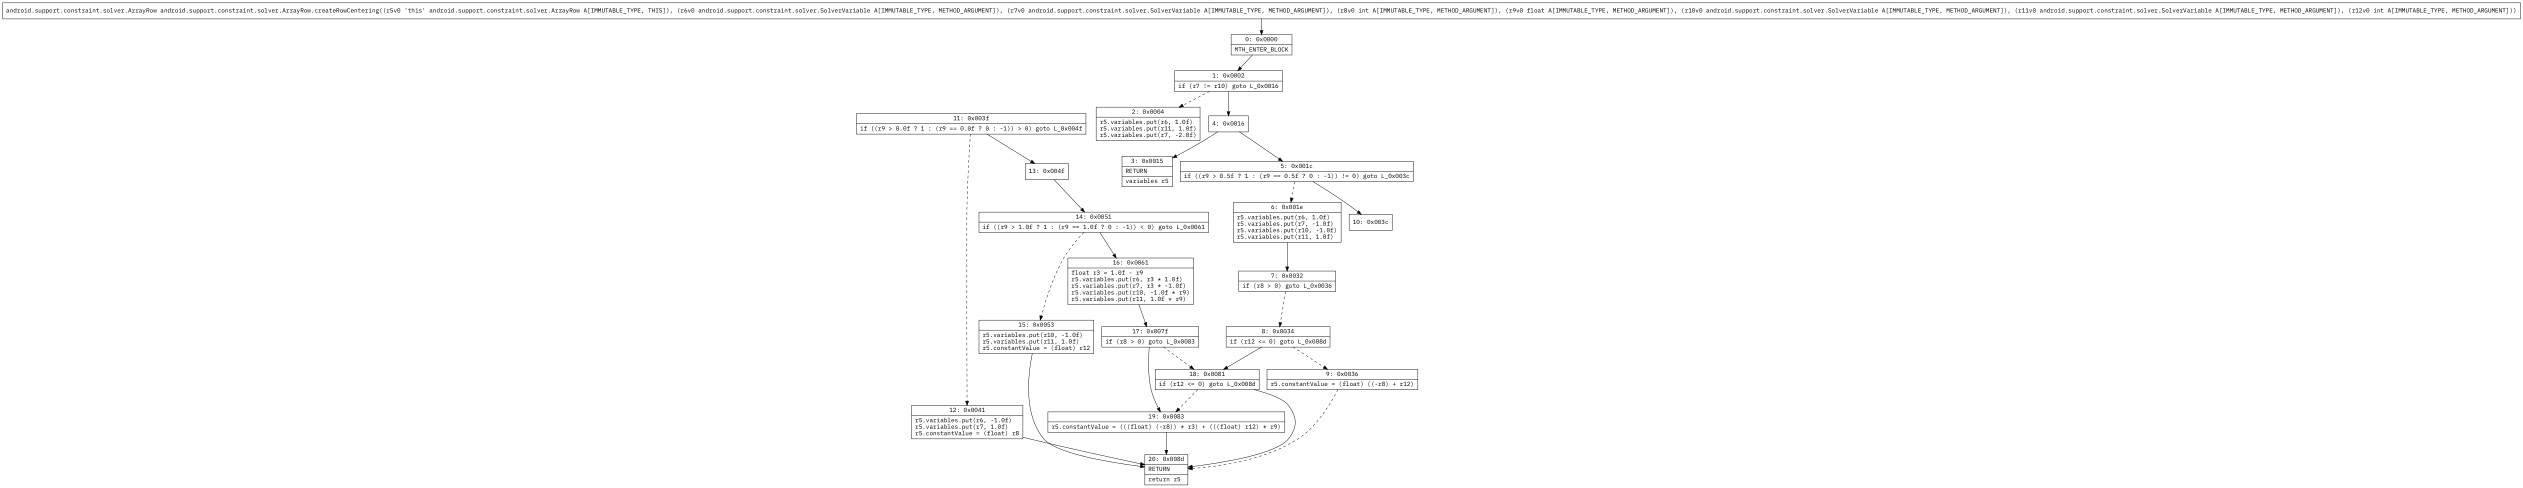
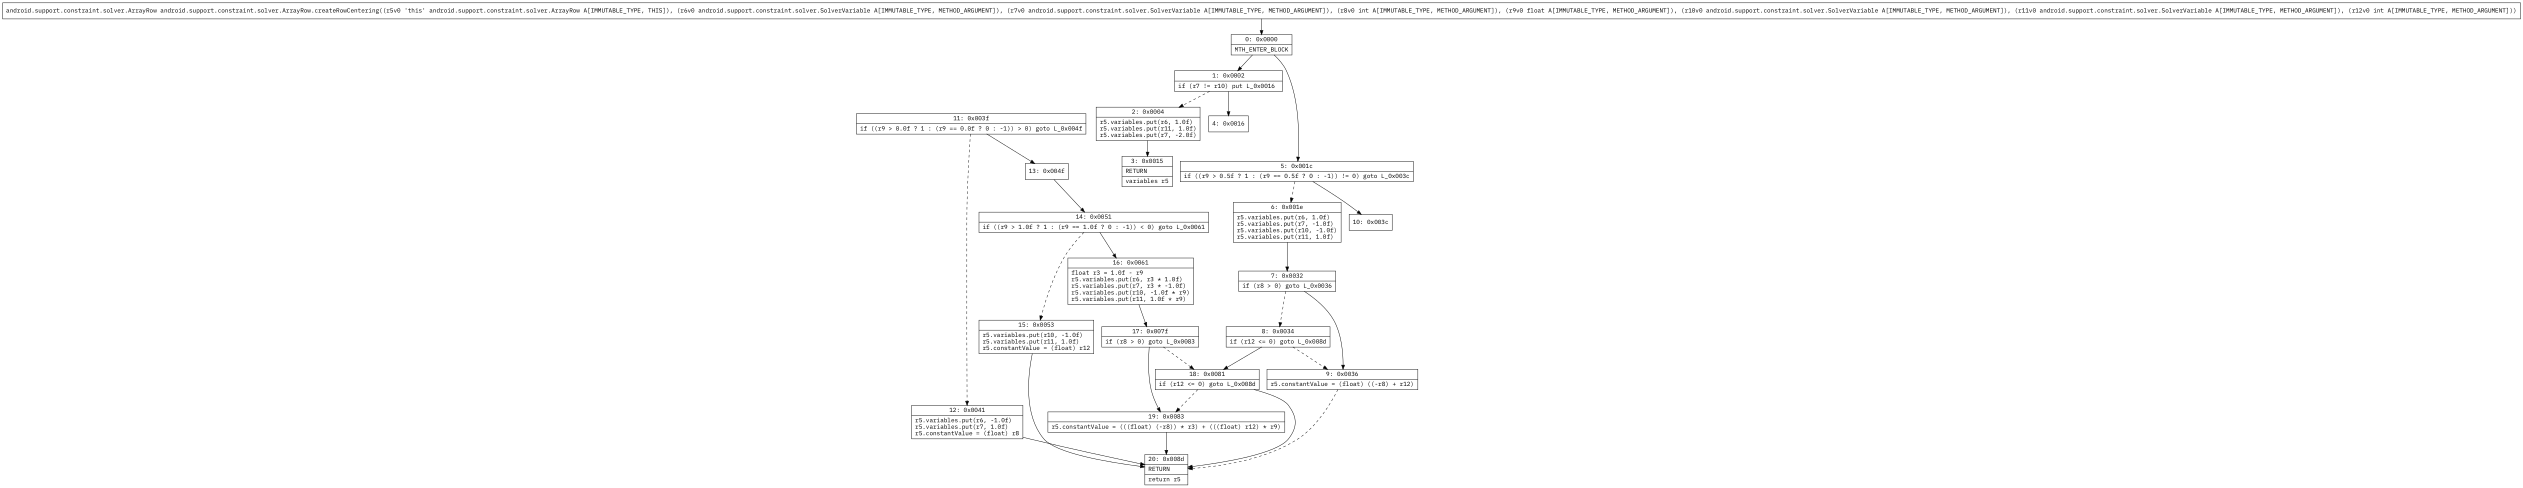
node "1: 0x0002": text "if (r7 != r10) goto L_0x0016" -> "if (r7 != r10) put L_0x0016"
edge "4: 0x0016" -> "3: 0x0015": now "2: 0x0004" -> "3: 0x0015"
edge "4: 0x0016" -> "5: 0x001c": now "0: 0x0000" -> "5: 0x001c"
edge "7: 0x0032" -> "9: 0x0036": added
